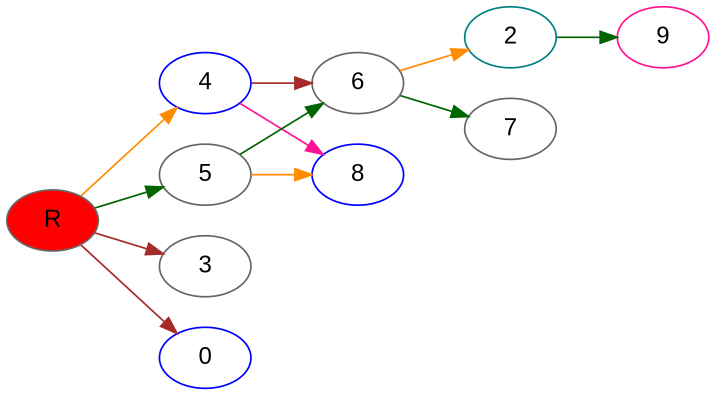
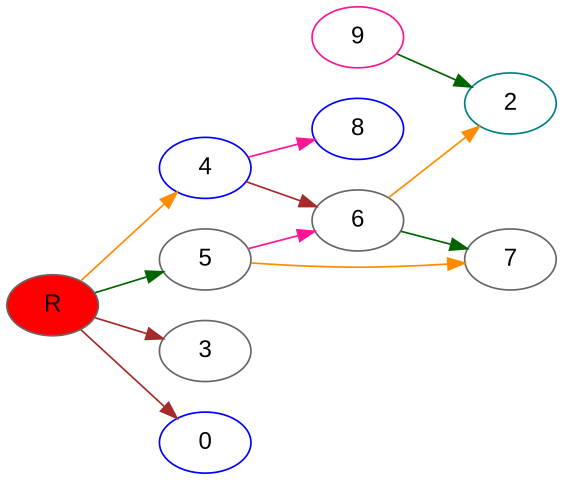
edge "2" -> "9": reversed
edge "5" -> "6": color darkgreen -> deeppink
edge "5" -> "8": now "5" -> "7"
